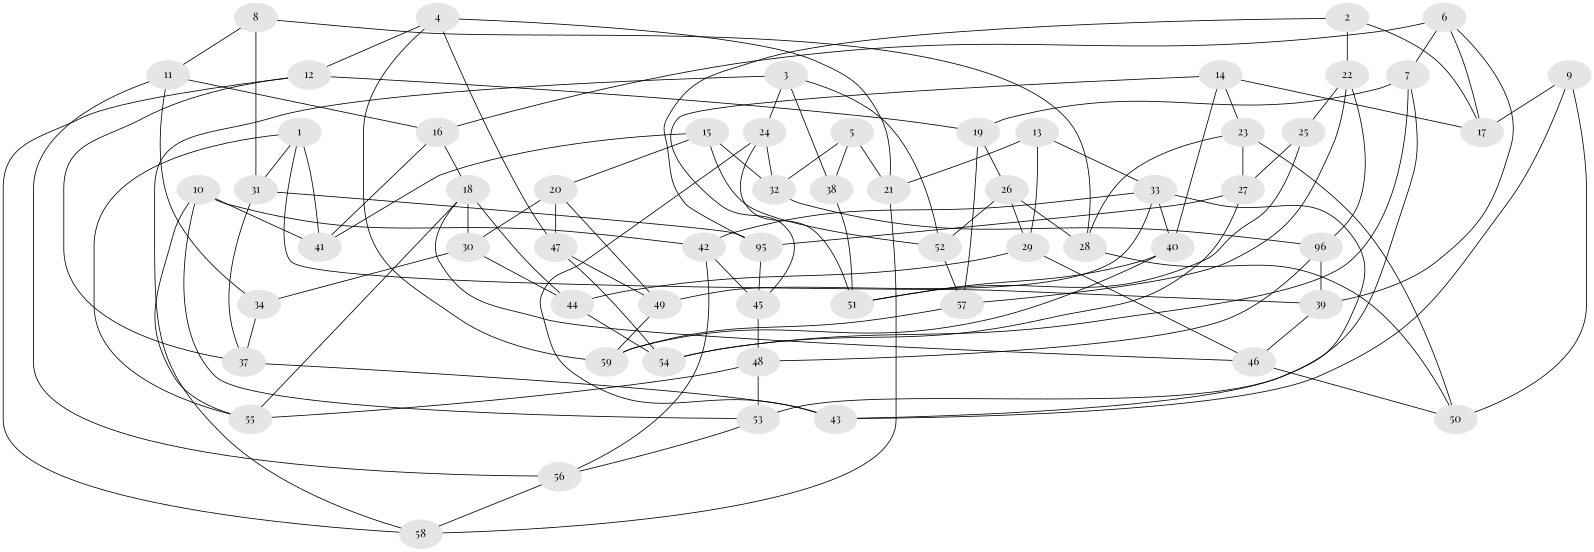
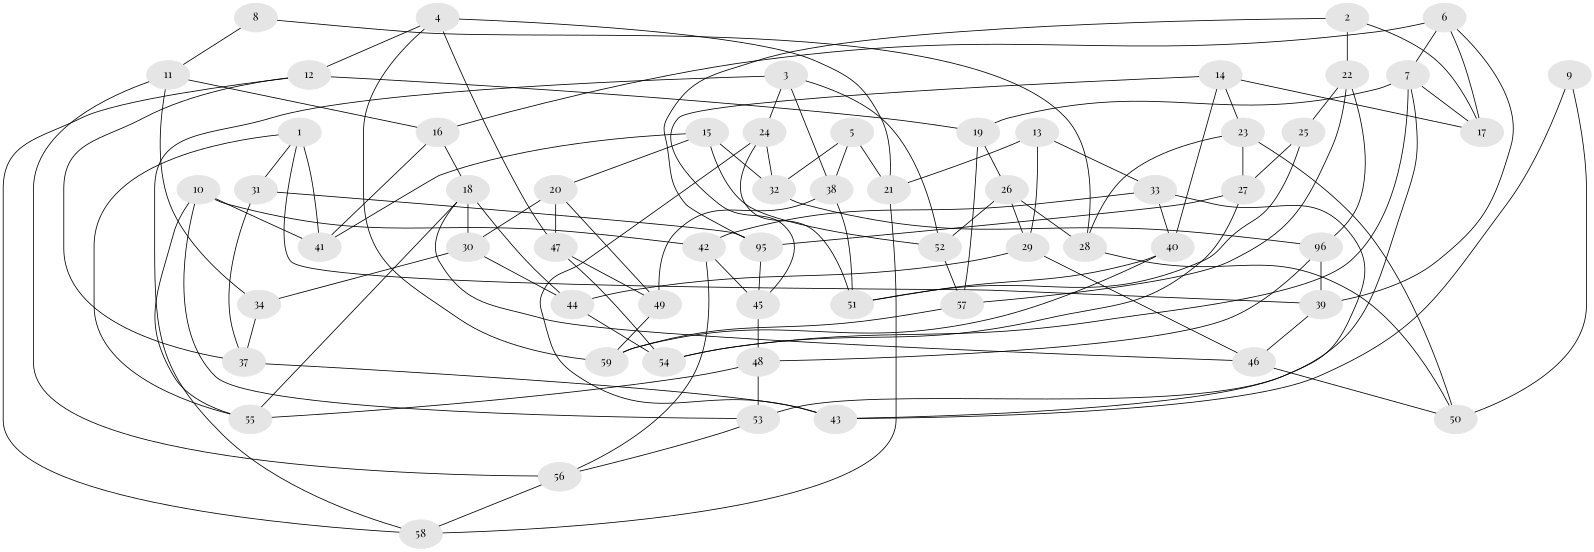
edge "8" -- "31": removed
edge "9" -- "17": now "7" -- "17"
edge "33" -- "49": now "38" -- "49"
